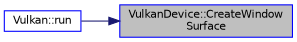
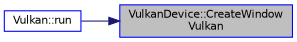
node "VulkanDevice::CreateWindow Surface": label "VulkanDevice::CreateWindow Surface" -> "VulkanDevice::CreateWindow Vulkan"
